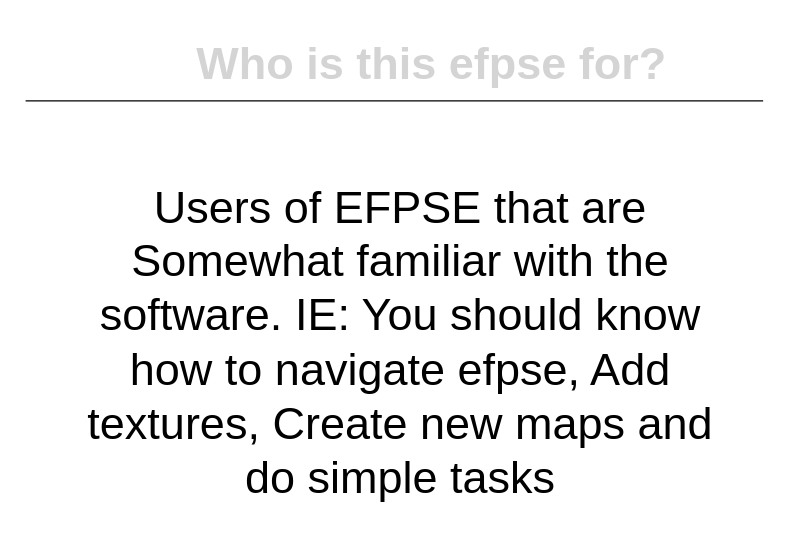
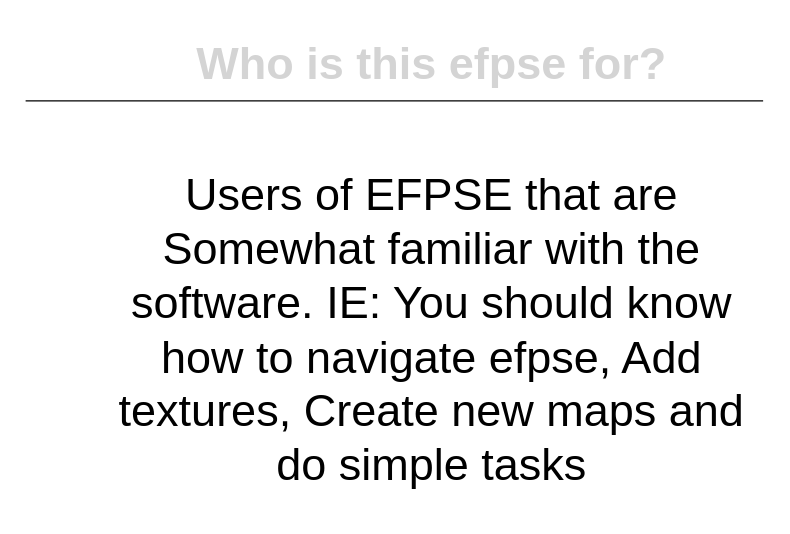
node "Users of EFPSE that are Somewhat familiar with the software. IE: You should know how to navigate efpse, Add textures, Create new maps and do simple tasks": moved (401, 341) -> (432, 329)
